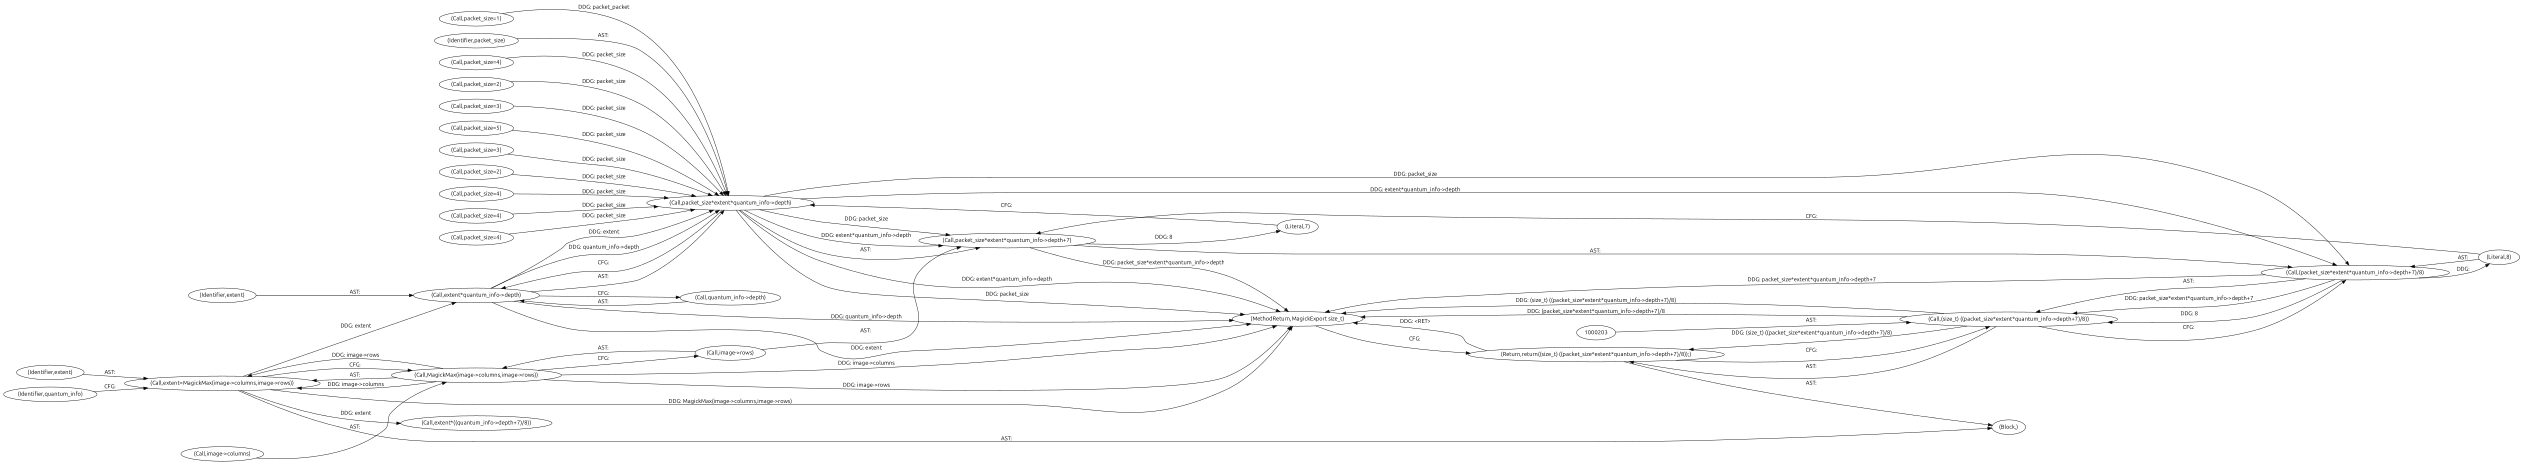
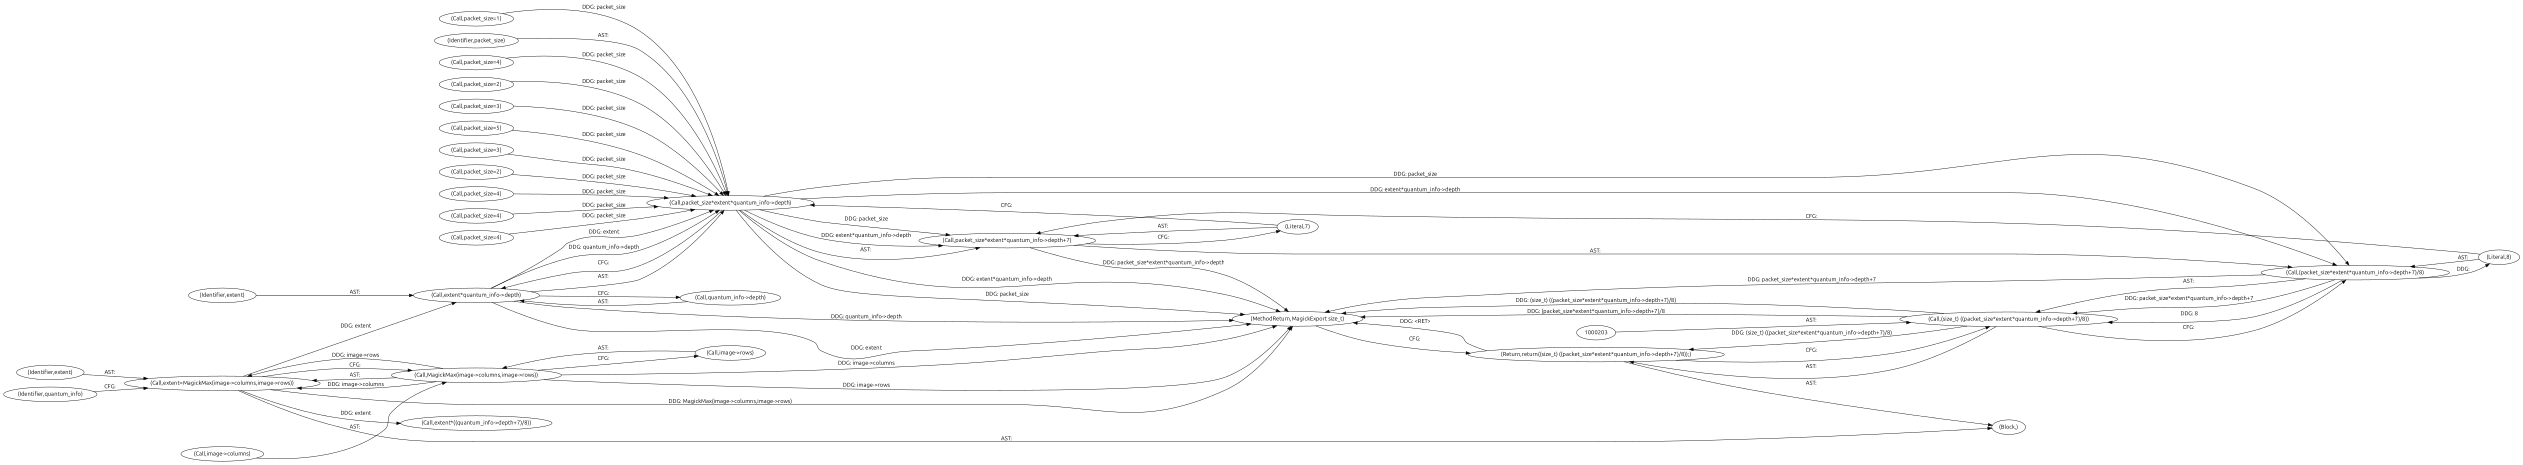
edge "(Call,packet_size=1)" -> "(Call,packet_size*extent*quantum_info->depth)": label "DDG: packet_packet" -> "DDG: packet_size"
edge "(Call,packet_size*extent*quantum_info->depth+7)" -> "(Literal,7)": label "DDG: 8" -> "CFG: "
edge "(Call,image->rows)" -> "(Call,packet_size*extent*quantum_info->depth+7)": now "(Literal,7)" -> "(Call,packet_size*extent*quantum_info->depth+7)"
